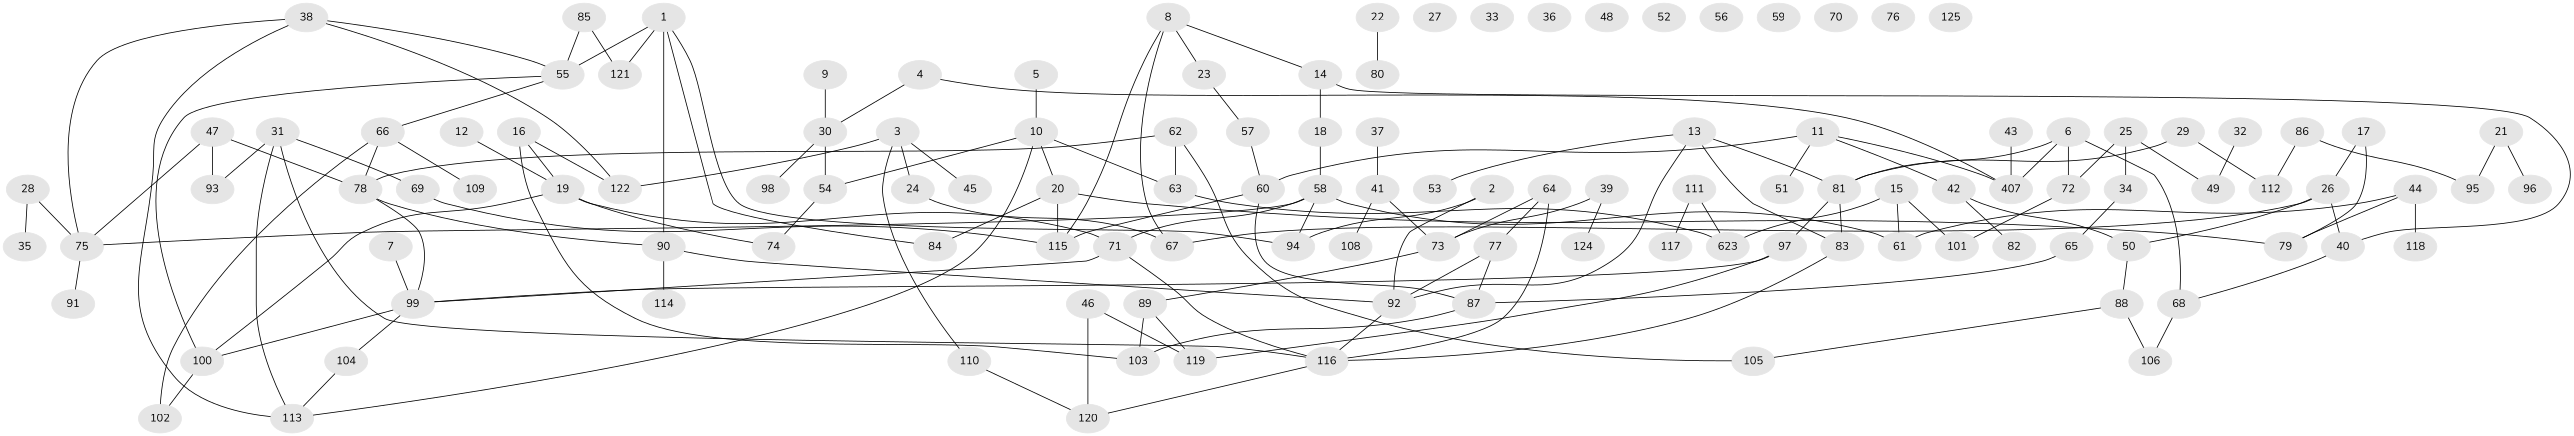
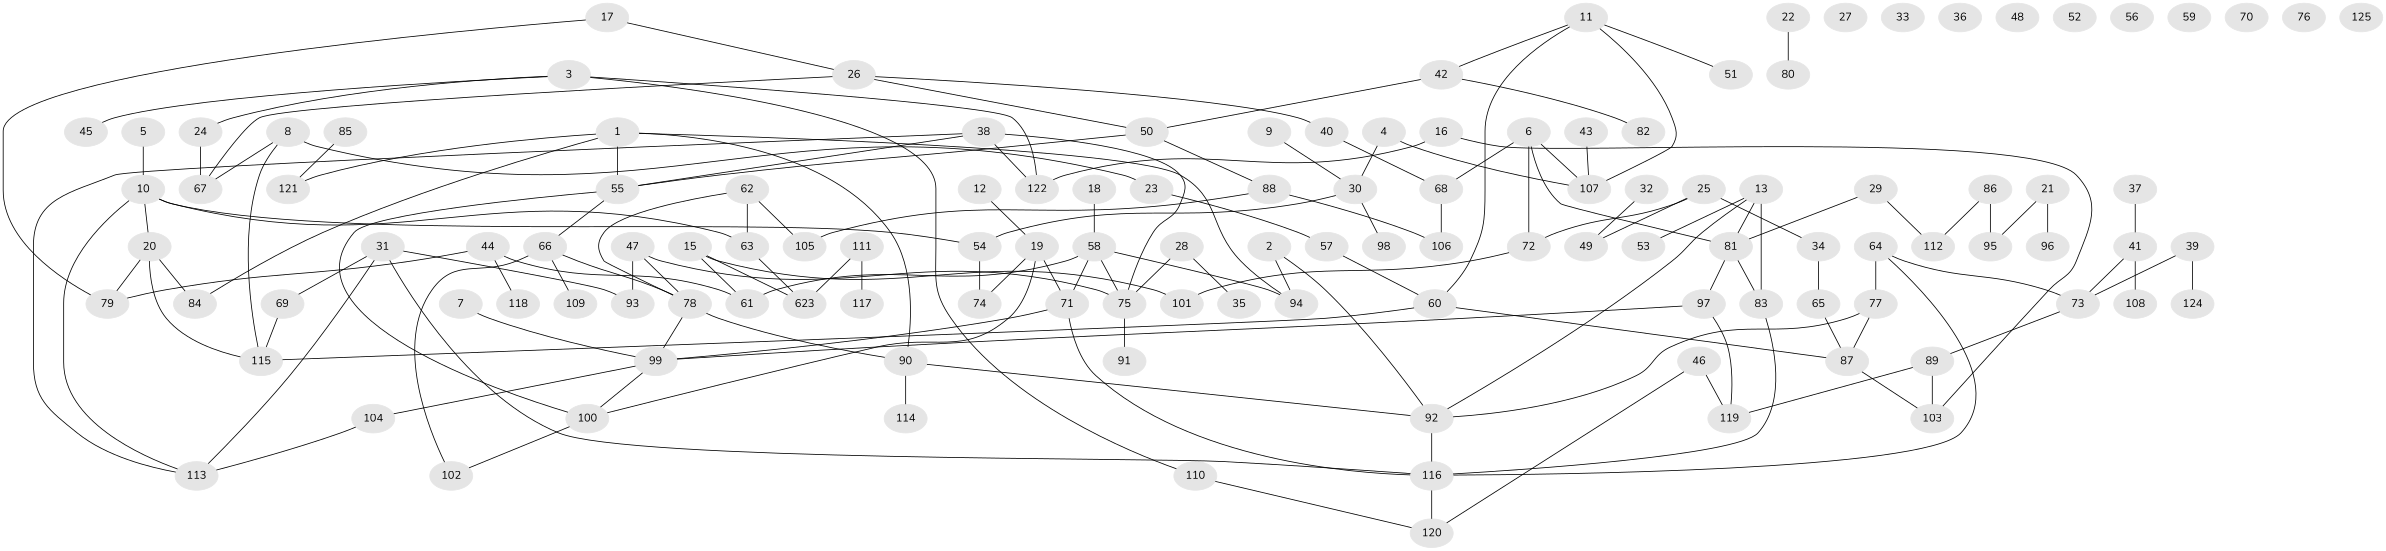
edge "85" -- "55": now "50" -- "55"
node "14": removed
edge "16" -- "19": removed
node "407": label "407" -> "107"
